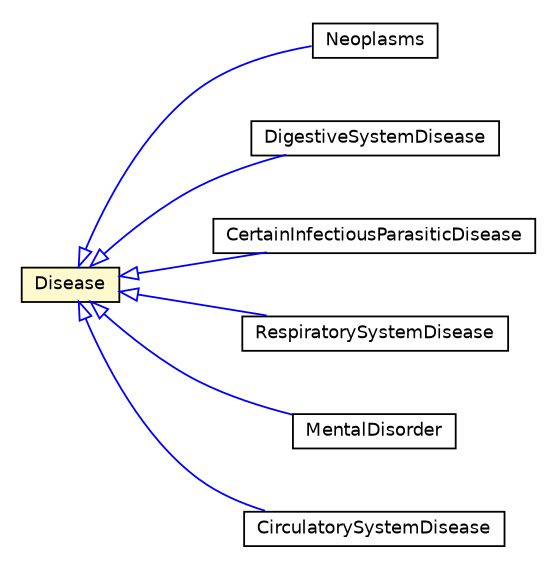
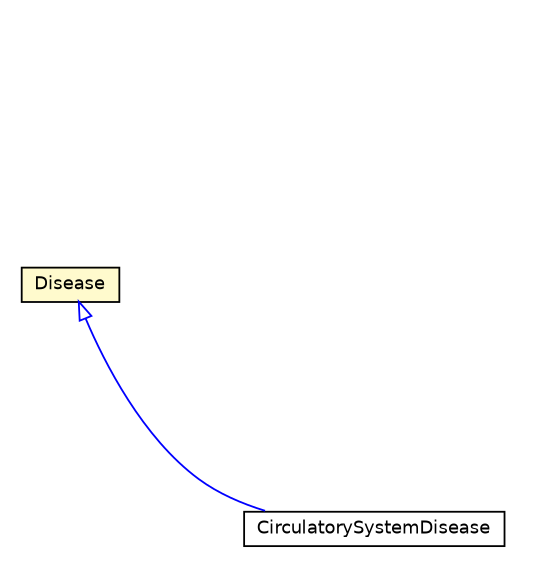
node "Neoplasms": removed
node "DigestiveSystemDisease": removed
node "CertainInfectiousParasiticDisease": removed
node "RespiratorySystemDisease": removed
node "MentalDisorder": removed
